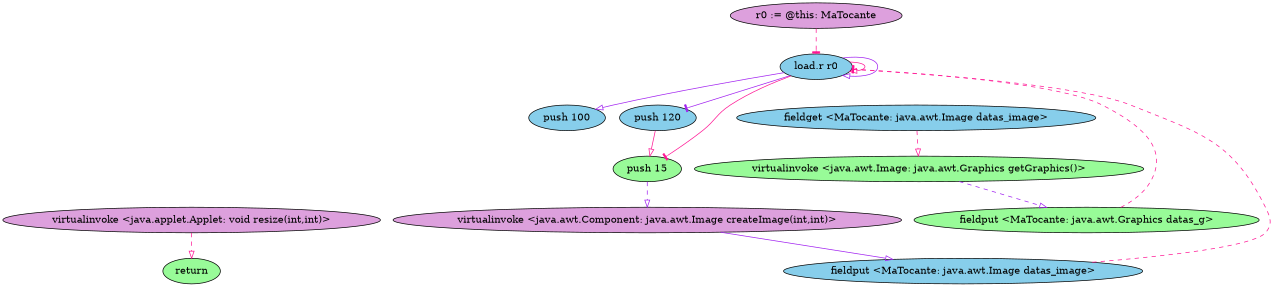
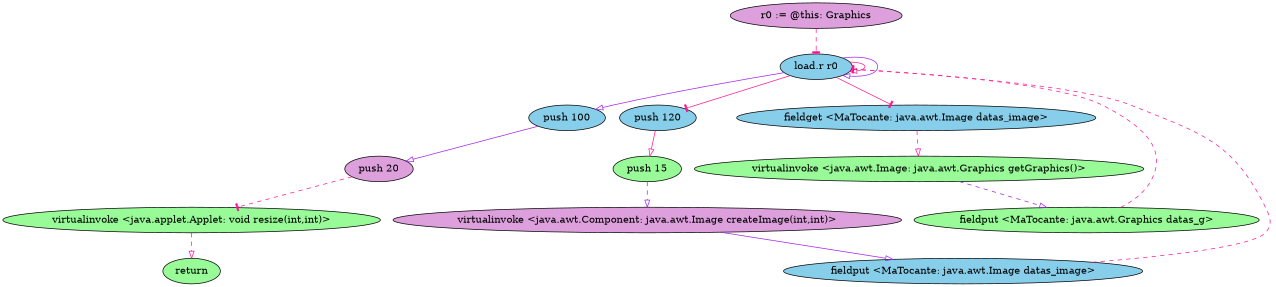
node "r0 := @this: MaTocante": label "r0 := @this: MaTocante" -> "r0 := @this: Graphics"
edge "load.r r0" -> "push 120": color purple -> deeppink
edge "load.r r0" -> "push 15": now "load.r r0" -> "fieldget <MaTocante: java.awt.Image datas_image>"
node "push 20": added
node "virtualinvoke <java.applet.Applet: void resize(int,int)>": fillcolor plum -> palegreen
